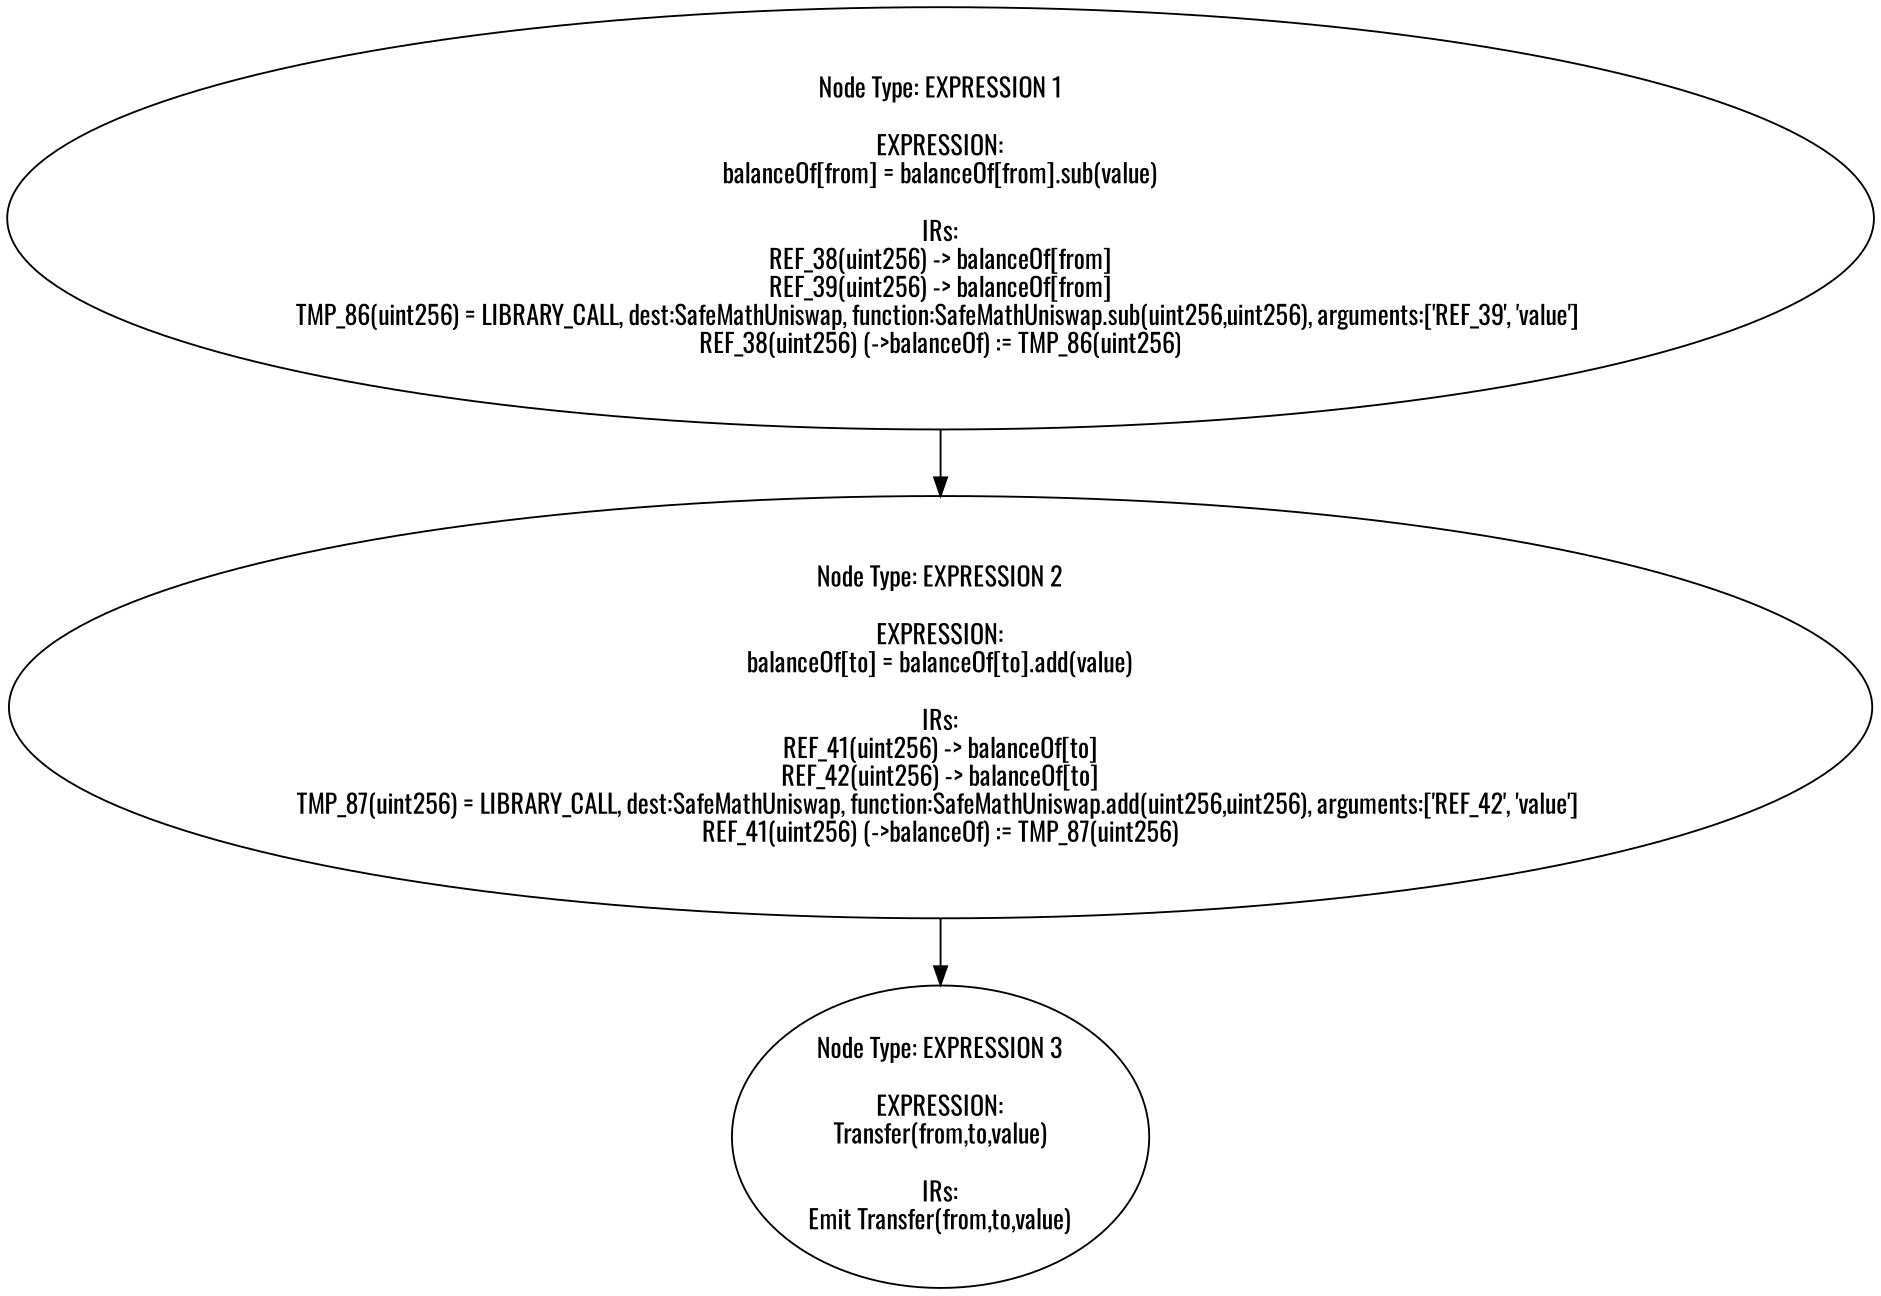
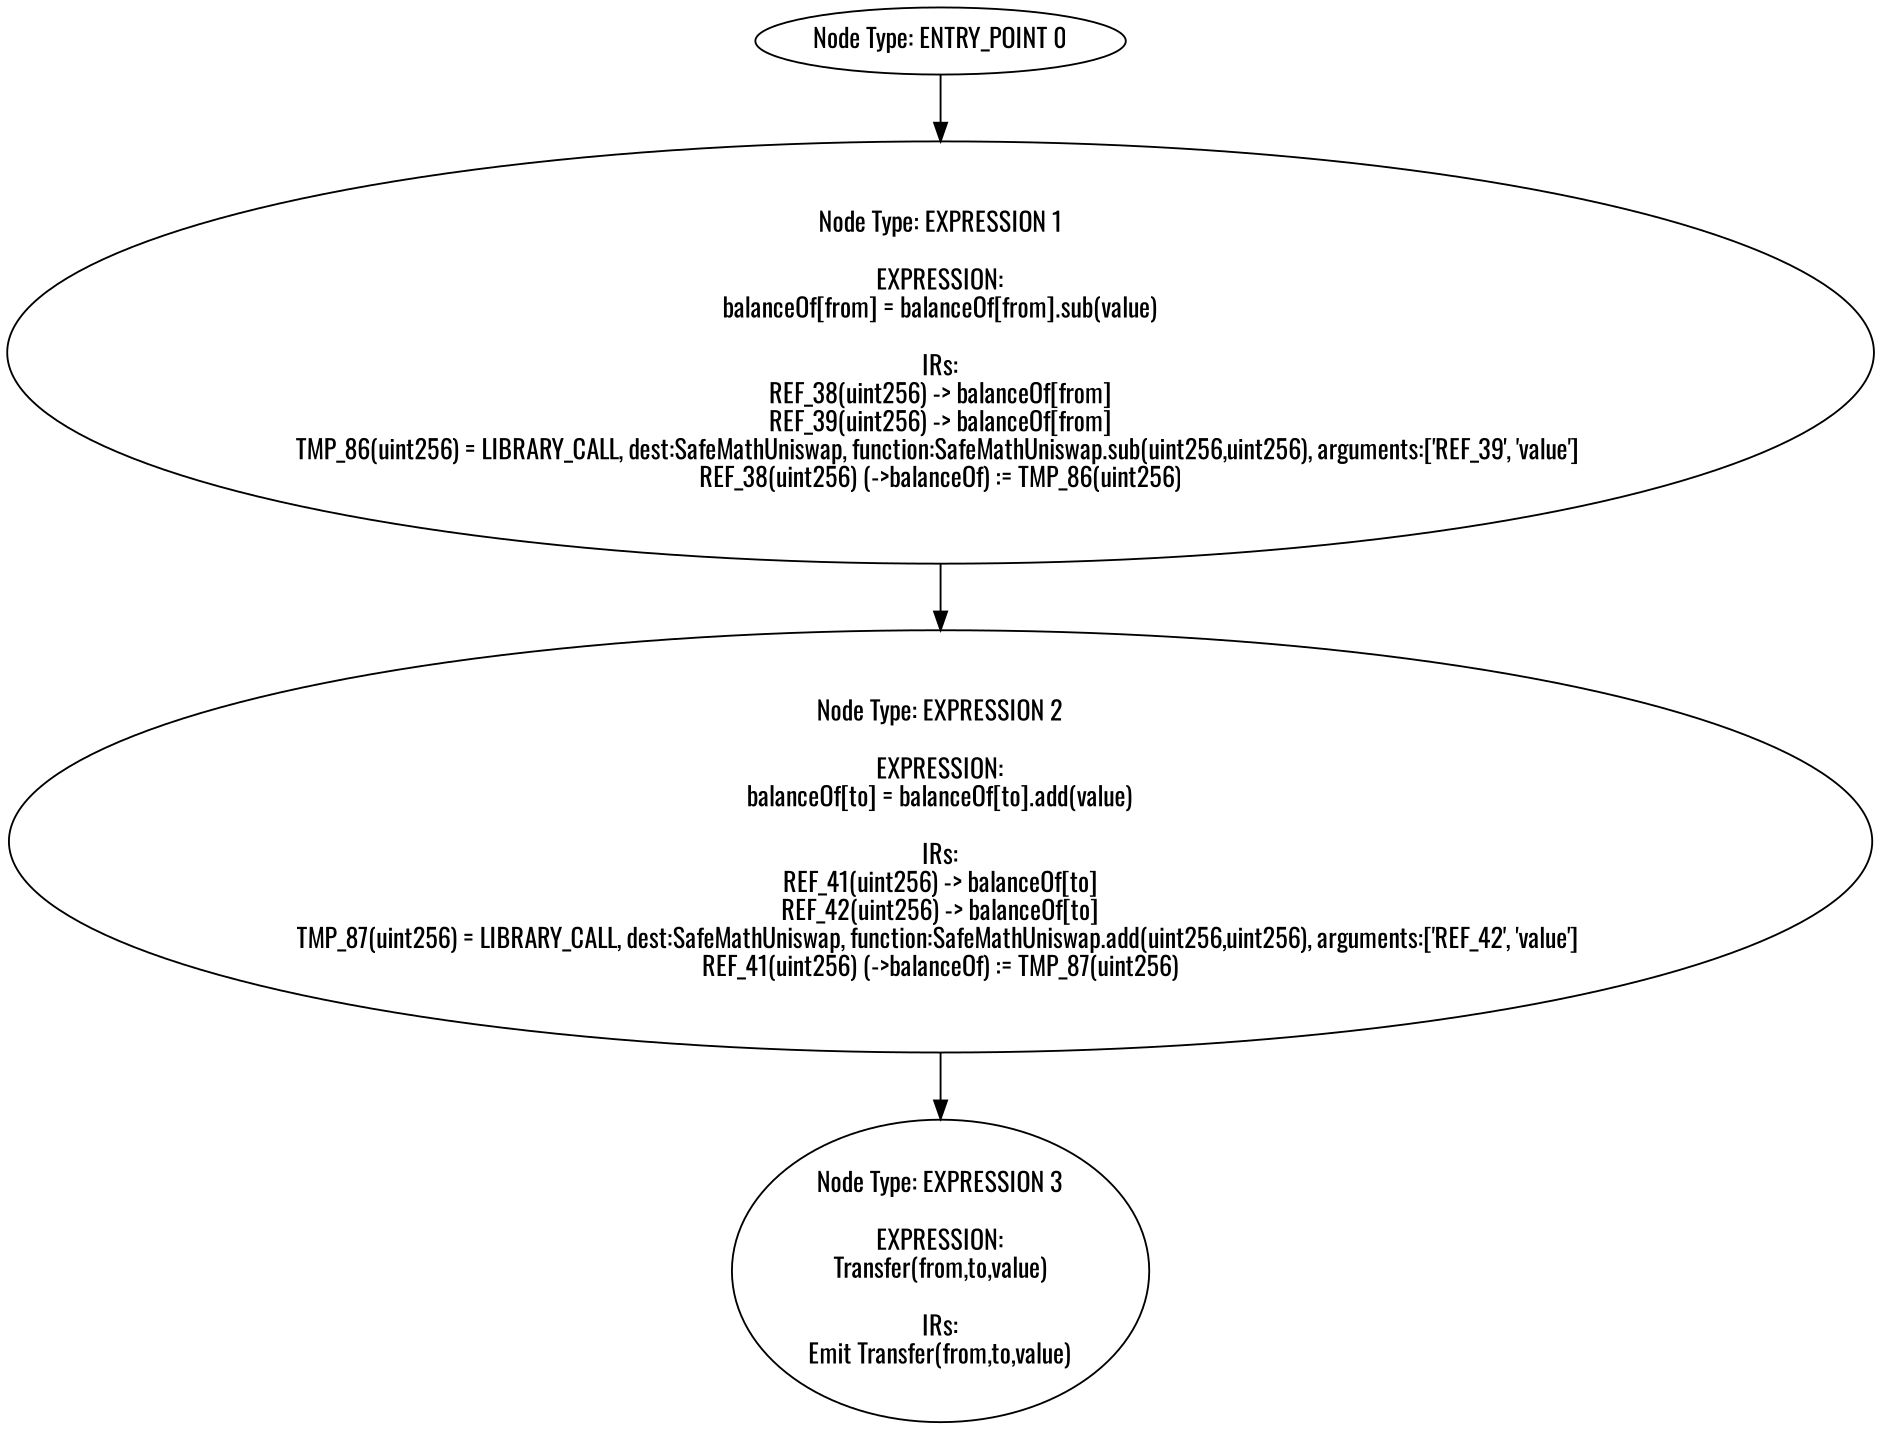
node "Node Type: ENTRY_POINT 0": added
